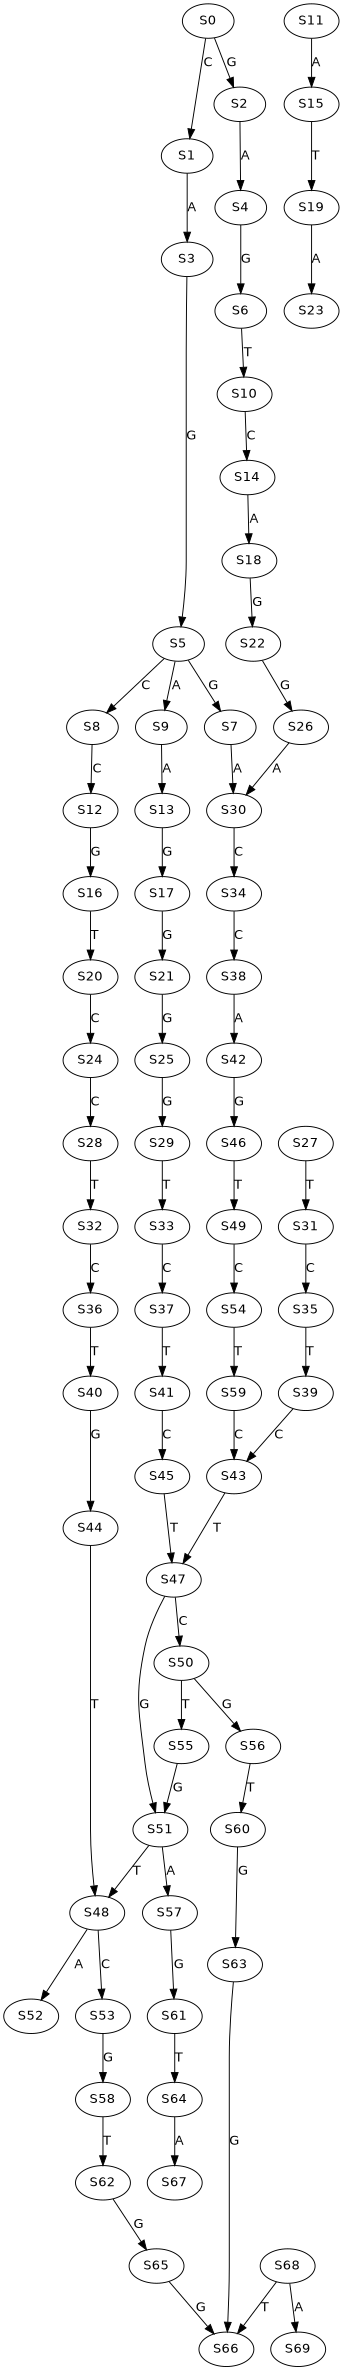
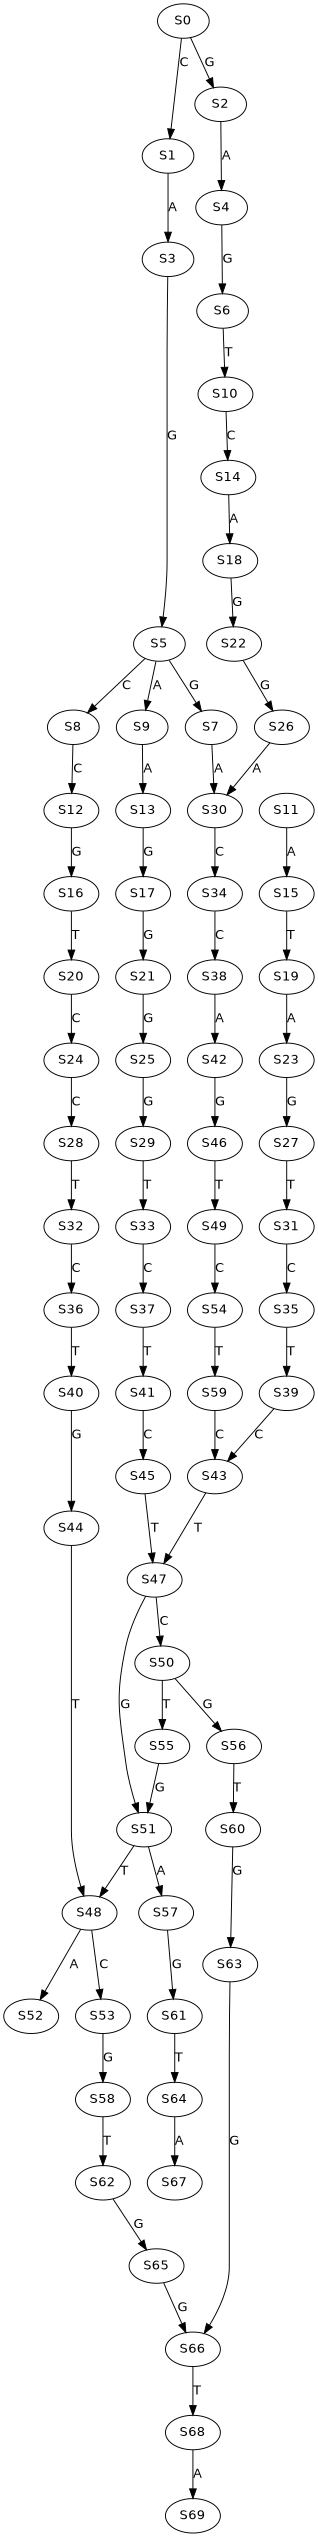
edge "S23" -> "S27": added, label "G"
edge "S68" -> "S66": reversed
